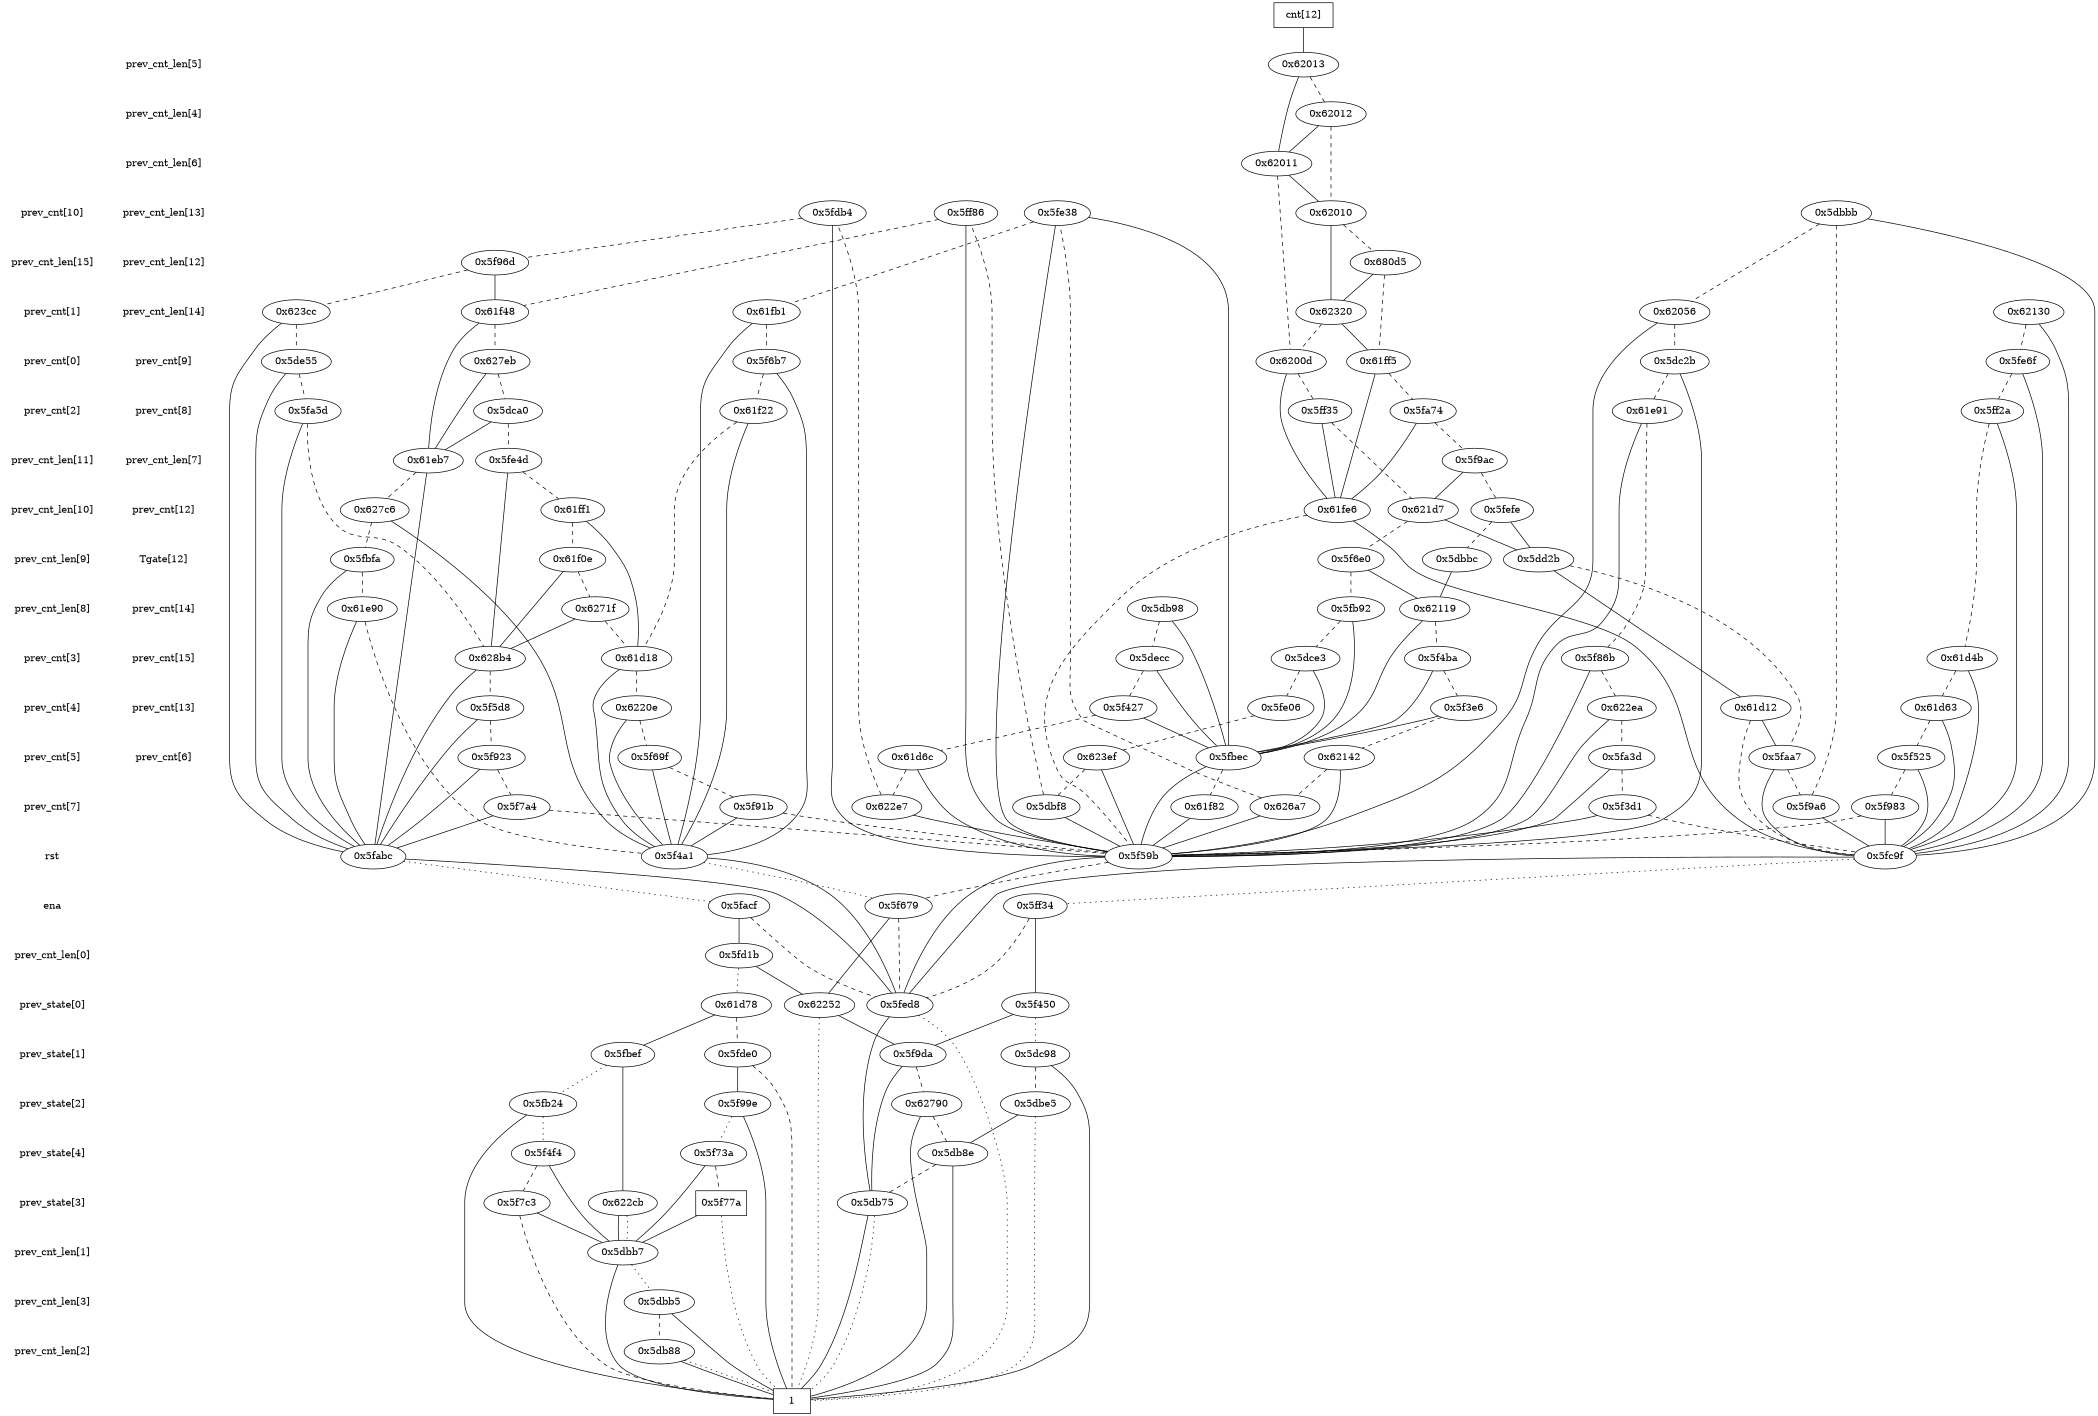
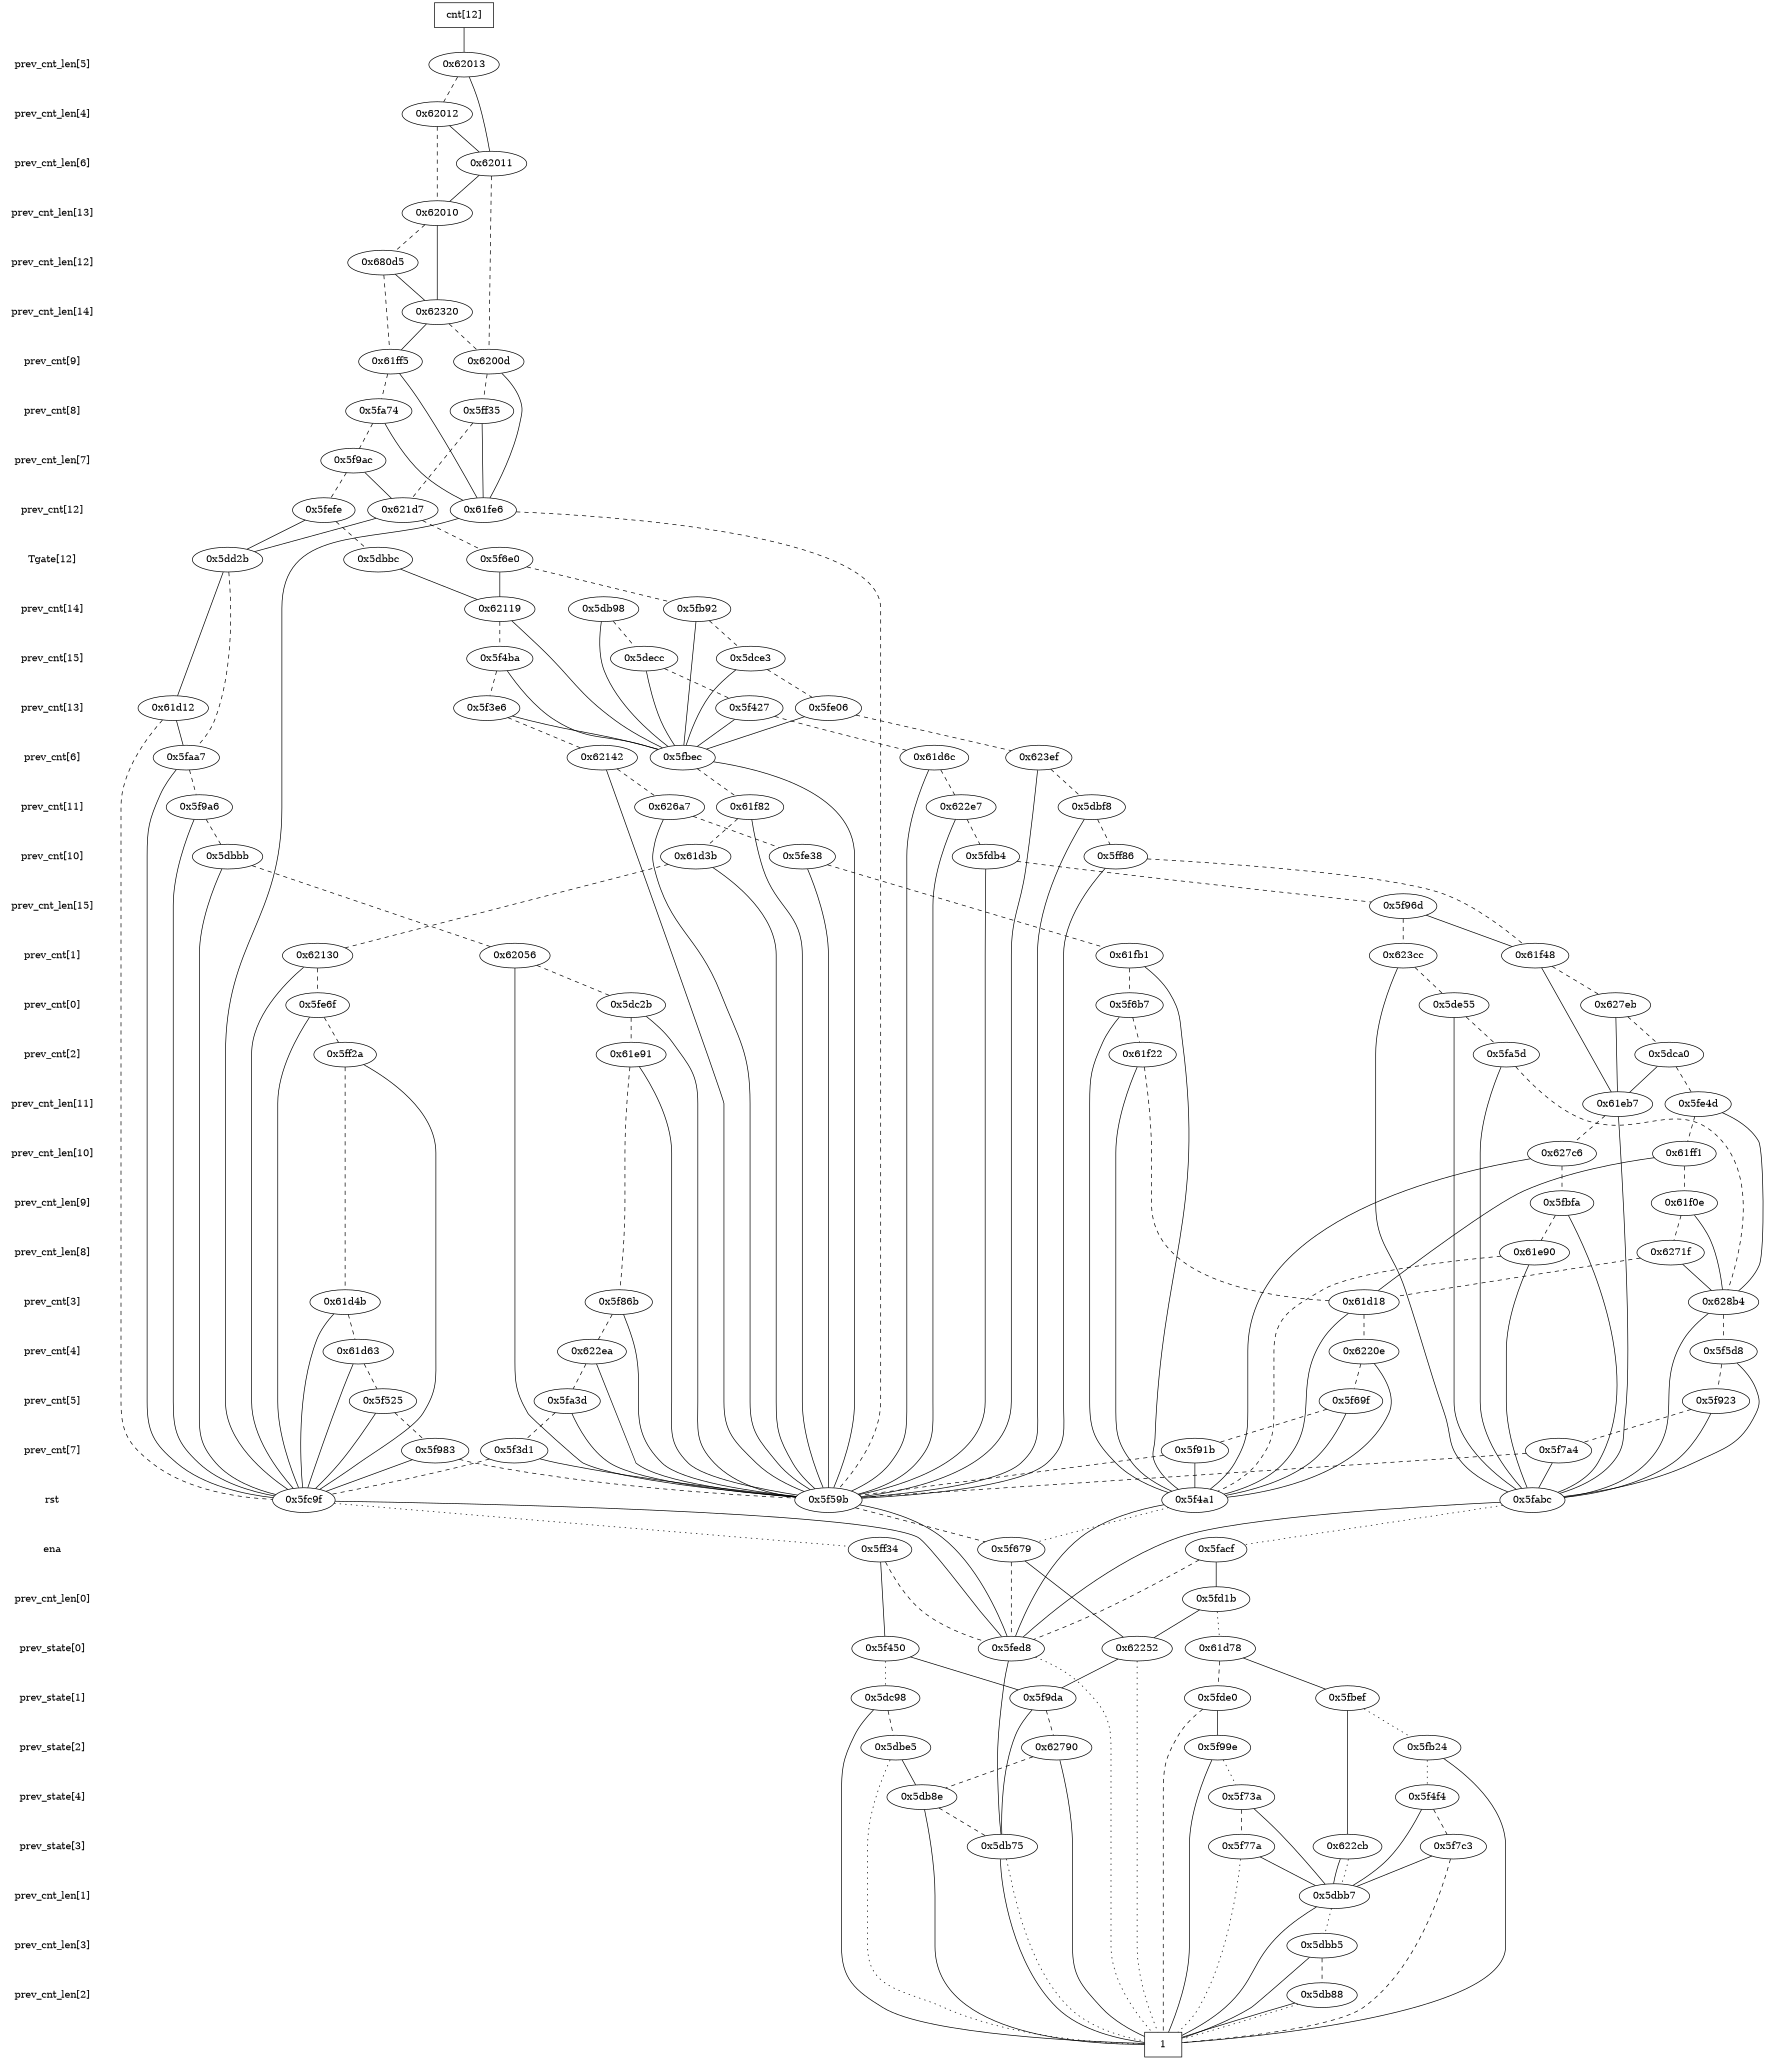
edge "0x5fe38" -- "0x5fbec": now "0x5fe06" -- "0x5fbec"
node "prev_cnt[11]": added
node "0x61d3b": added
node "0x5f77a": shape box -> ellipse
